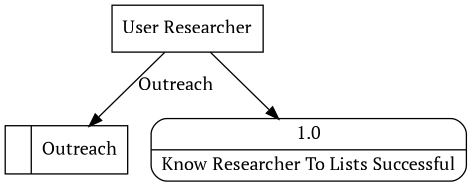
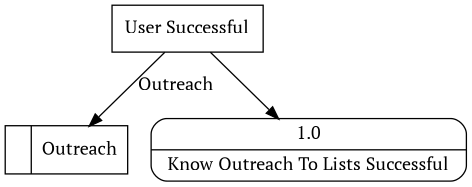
node "User Researcher": label "User Researcher" -> "User Successful"
node "1.0": text "Know Researcher To Lists Successful" -> "Know Outreach To Lists Successful"
